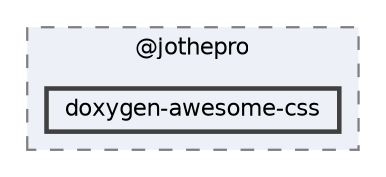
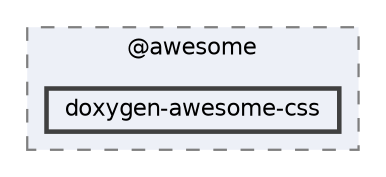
cluster "@jothepro": label "@jothepro" -> "@awesome"
